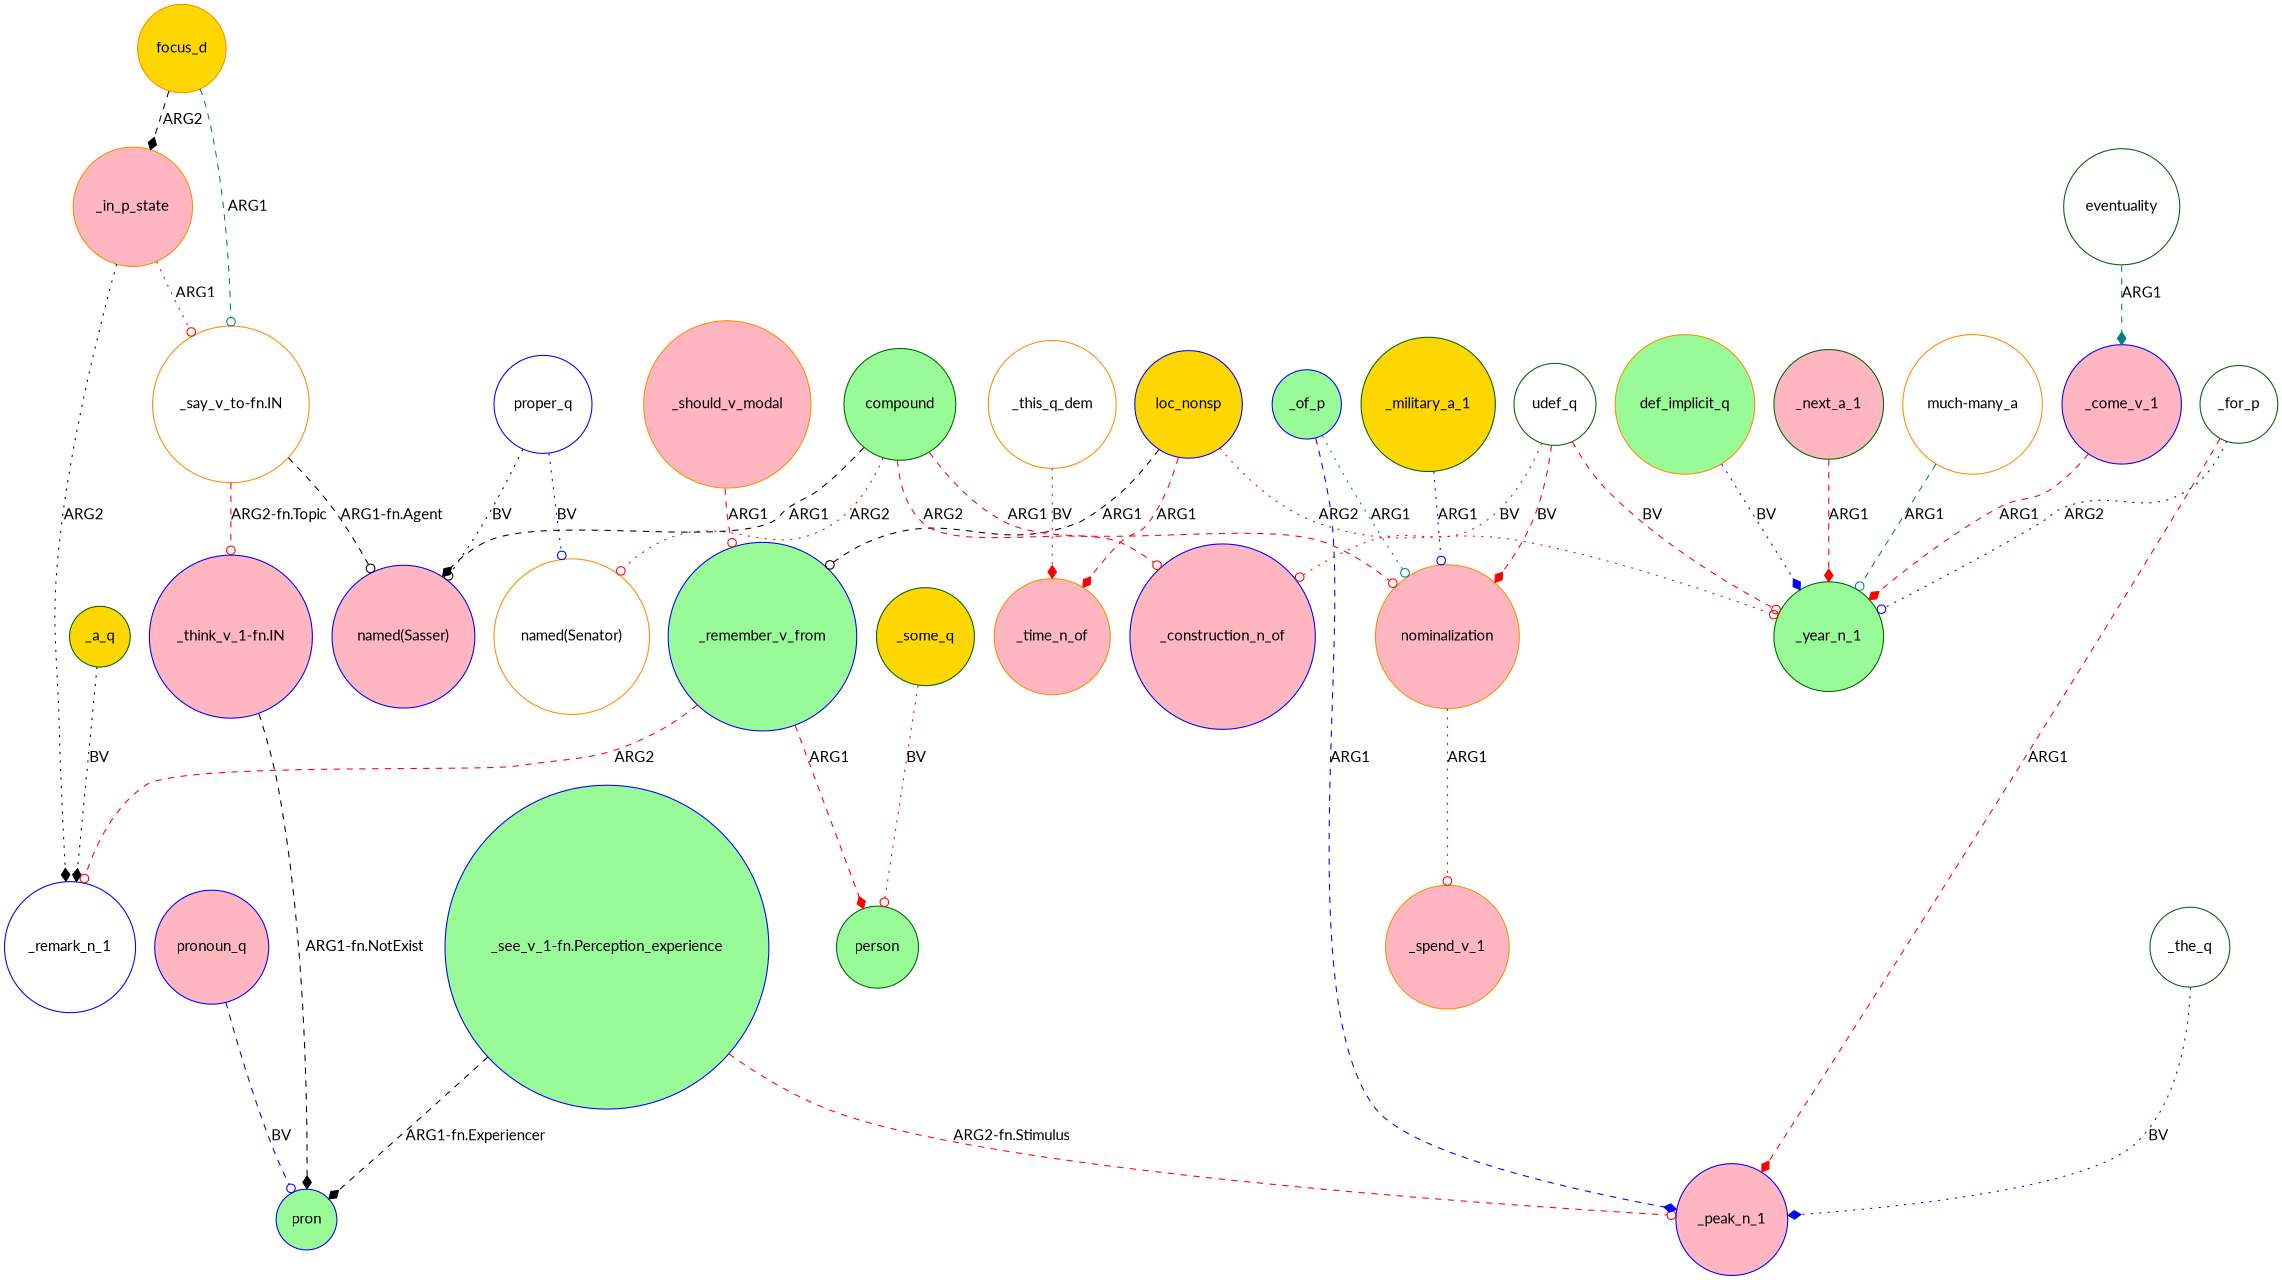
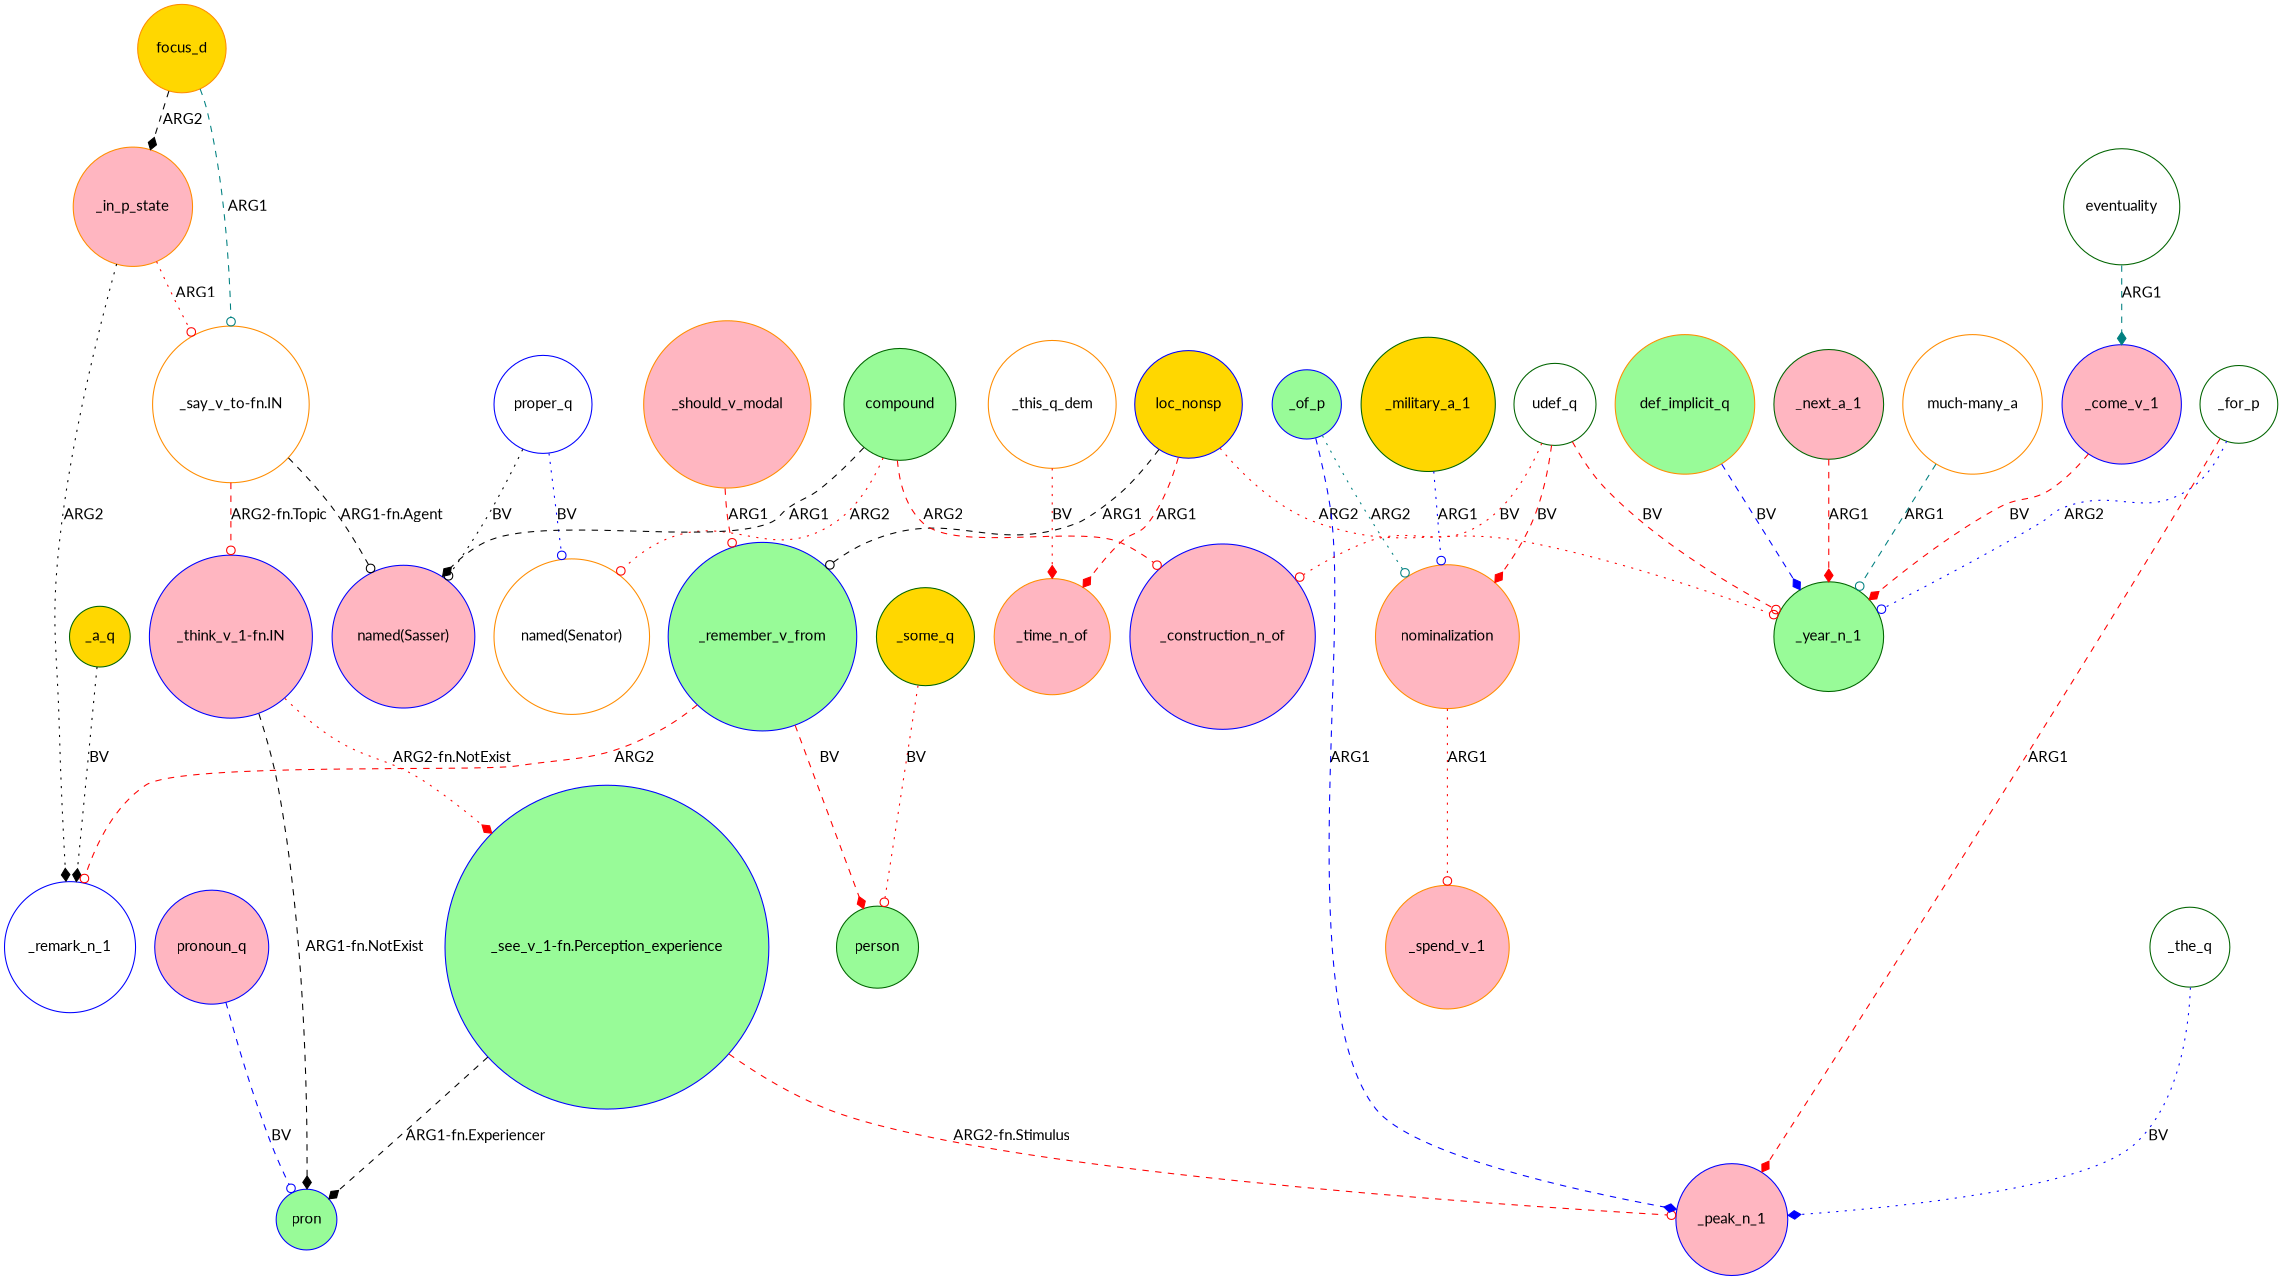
edge "_of_p" -> "nominalization": label "ARG1" -> "ARG2"
edge "_come_v_1" -> "_year_n_1": label "ARG1" -> "BV"
edge "def_implicit_q" -> "_year_n_1": style dotted -> dashed
edge "compound" -> "nominalization": removed, label "ARG1"
edge "_remember_v_from" -> "person": label "ARG1" -> "BV"
edge "_think_v_1-fn.IN" -> "_see_v_1-fn.Perception_experience": added, label "ARG2-fn.NotExist"
